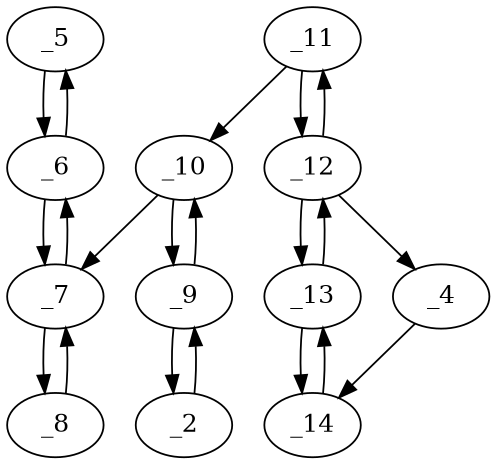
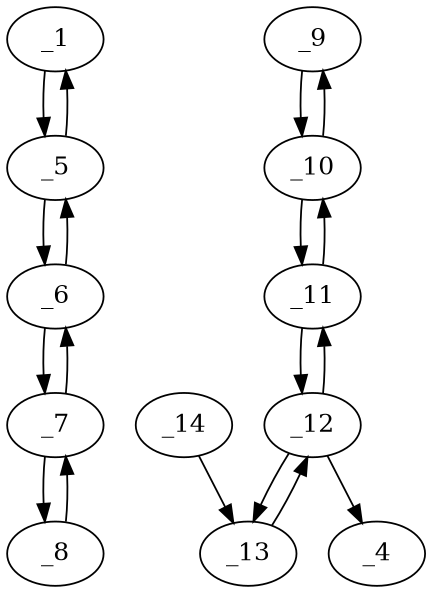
node "_1": added
edge "_10" -> "_7": now "_10" -> "_11"
edge "_13" -> "_14": removed
edge "_4" -> "_14": removed
node "_2": removed
